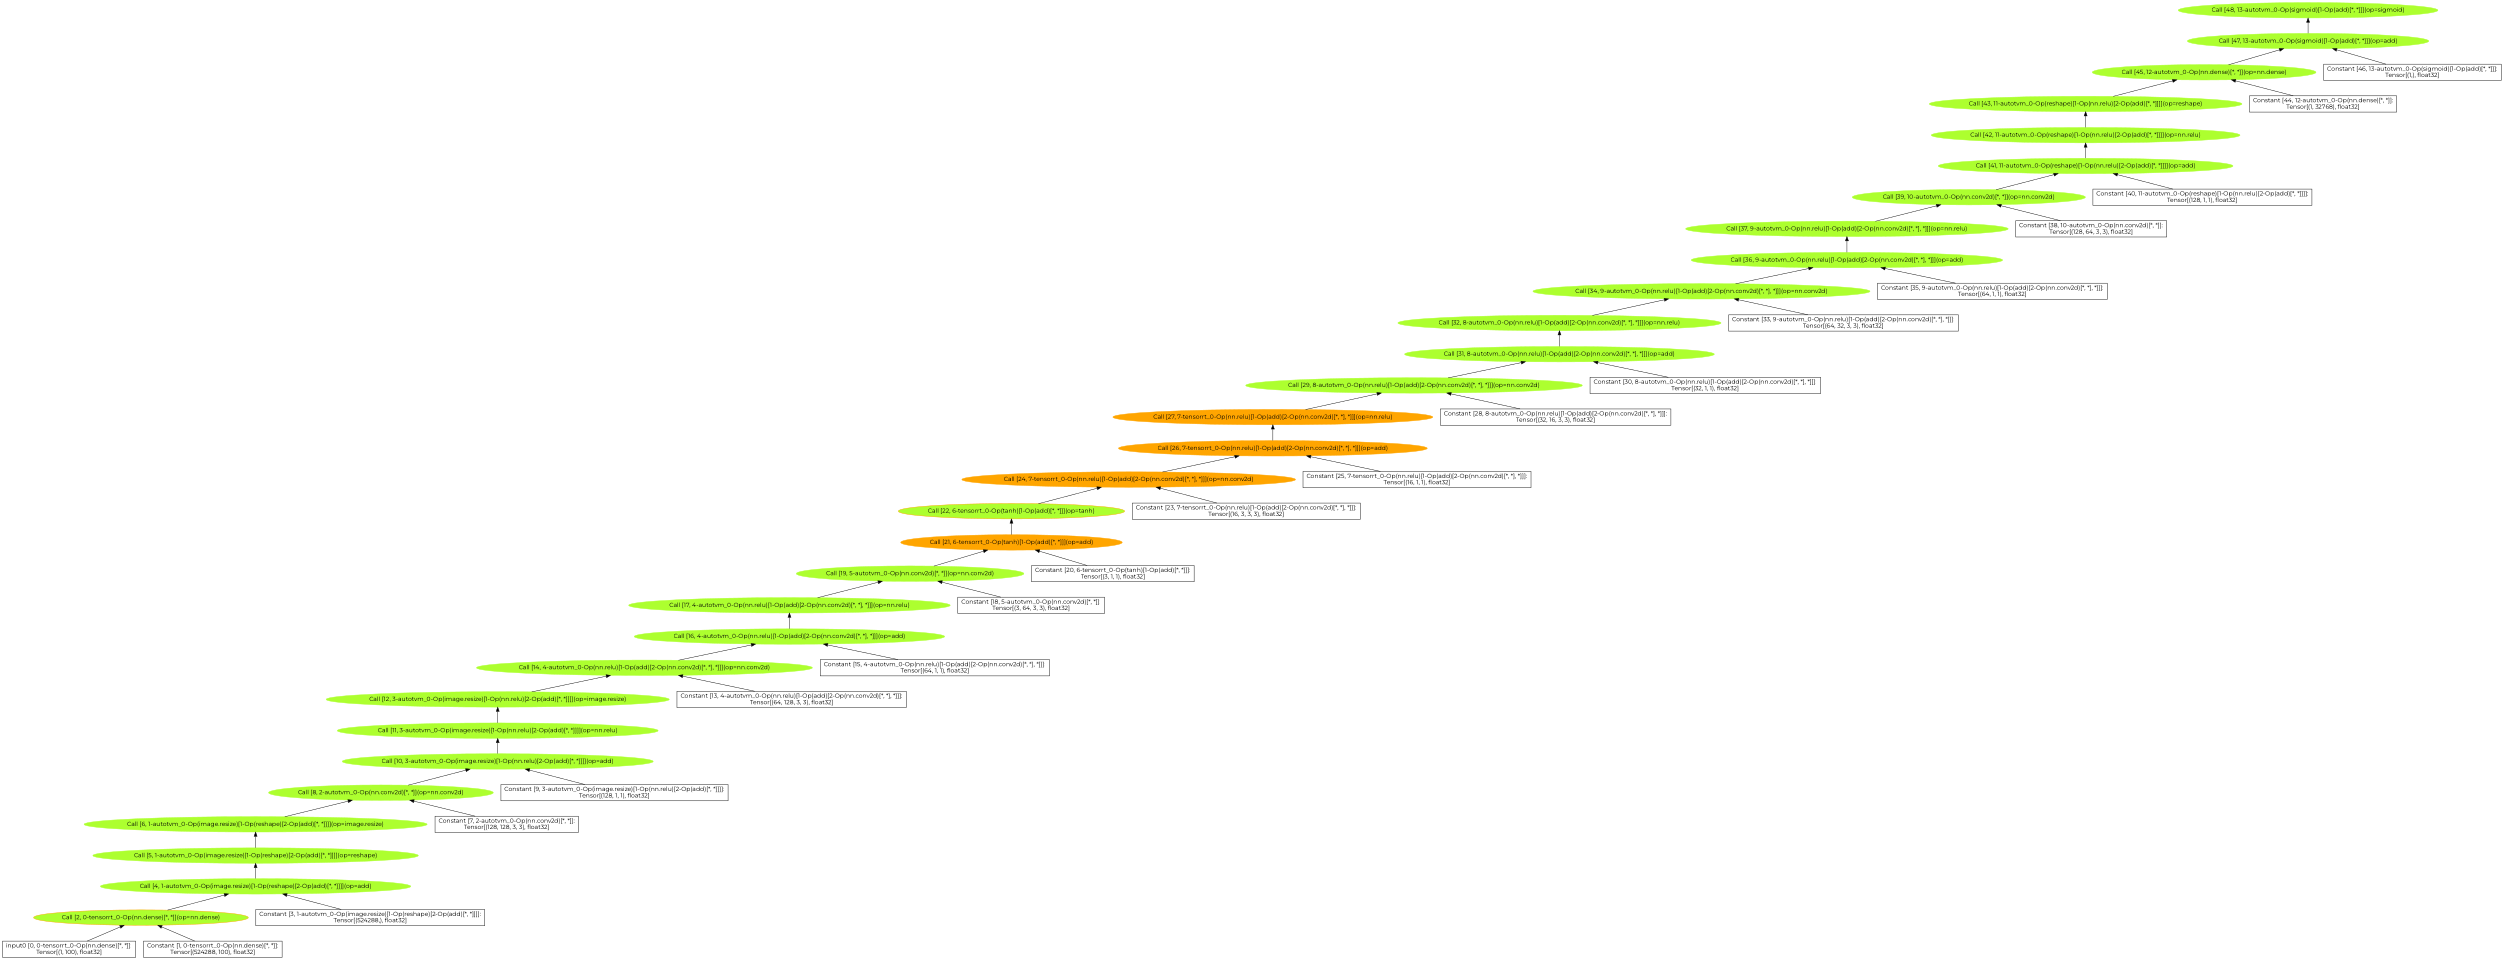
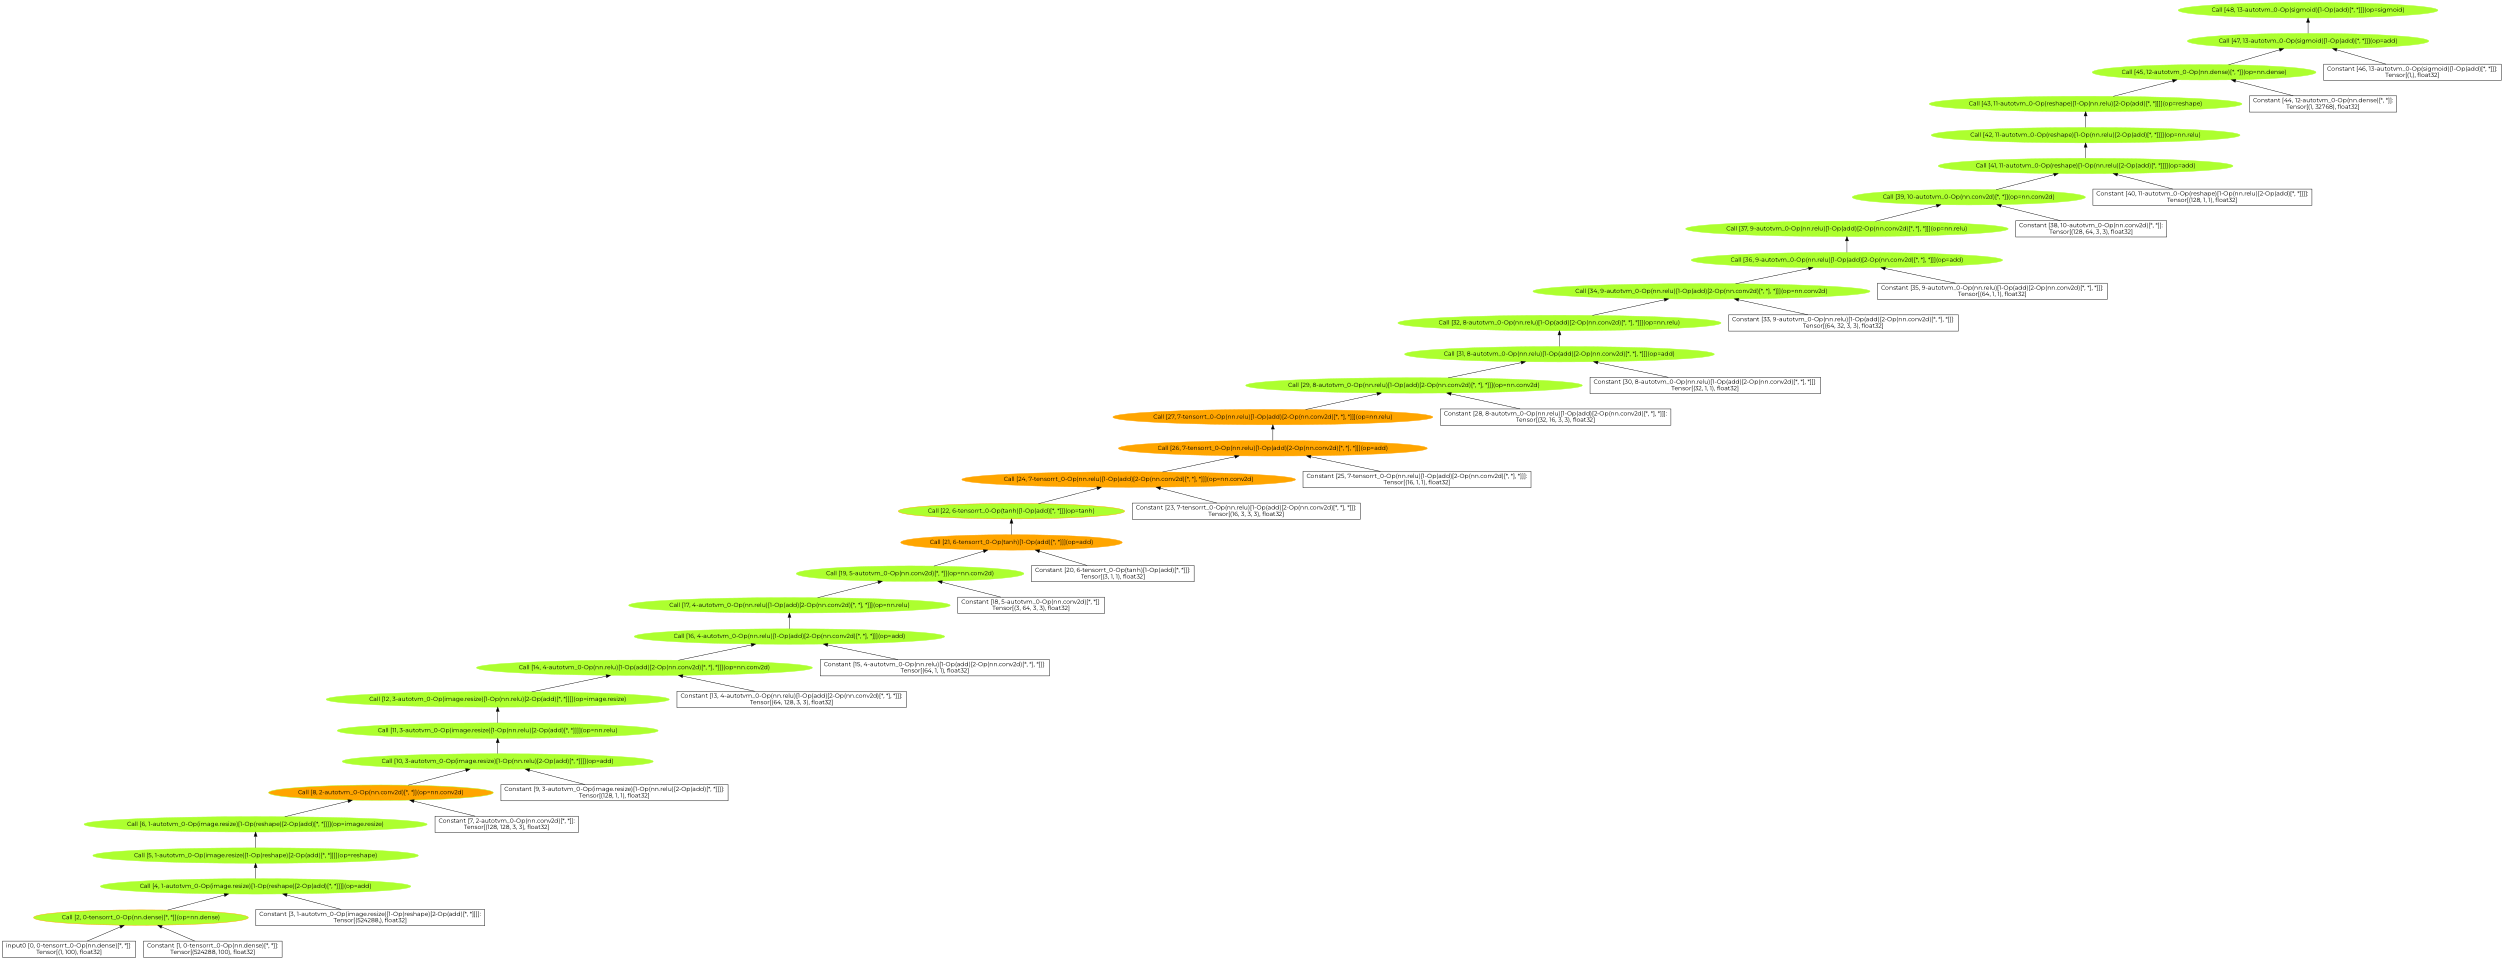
node "Call [8, 2-autotvm_0-Op(nn.conv2d)[*, *]](op=nn.conv2d)": fillcolor greenyellow -> orange
